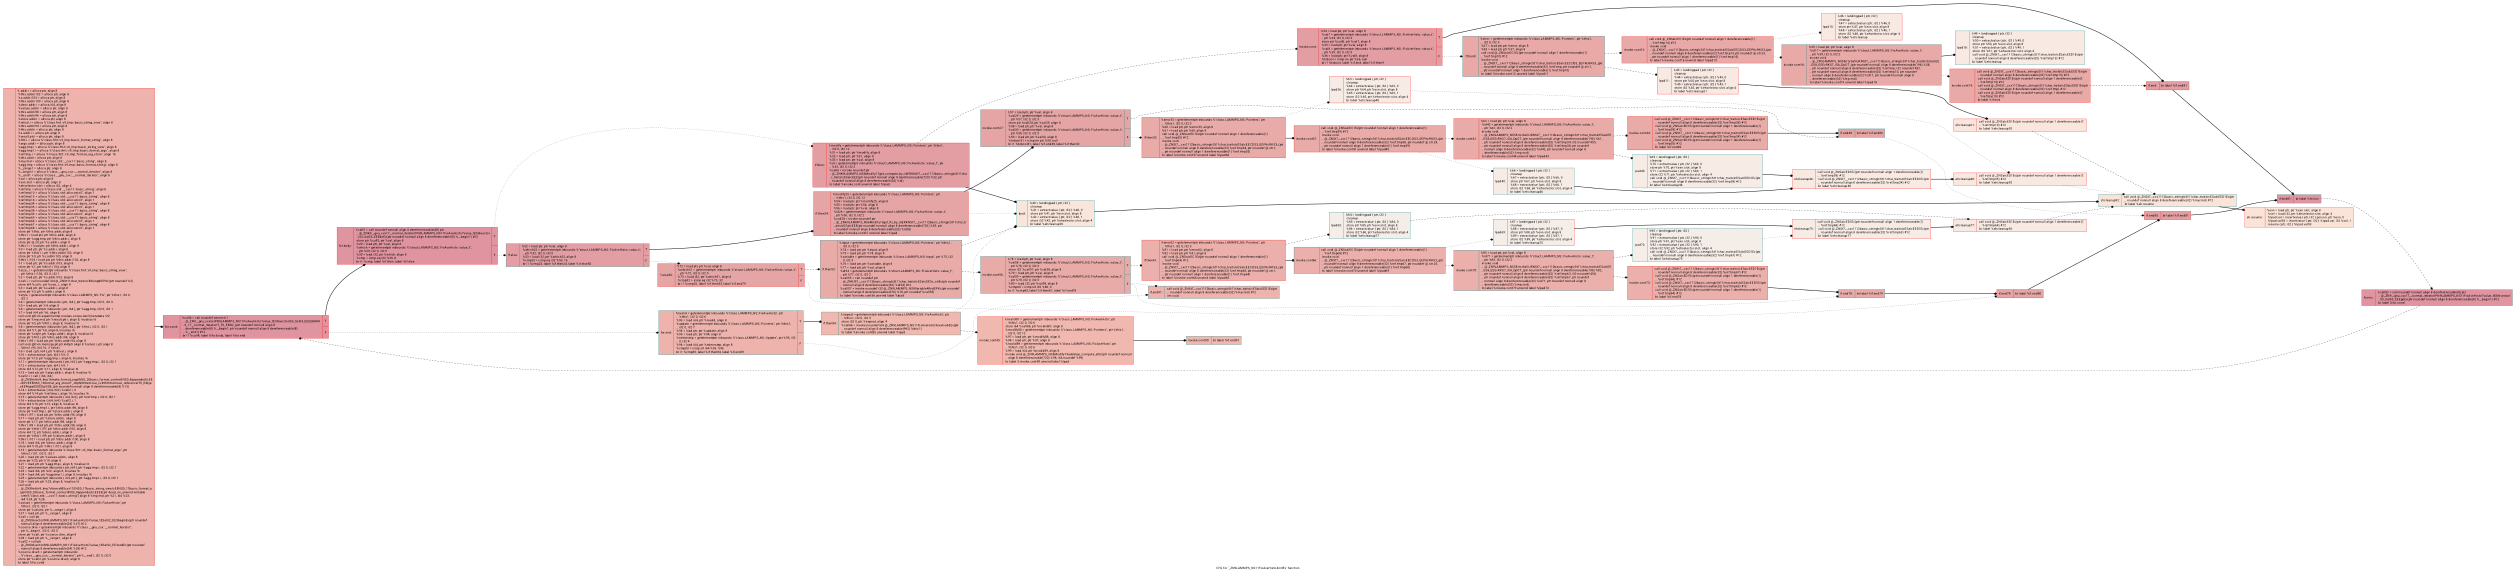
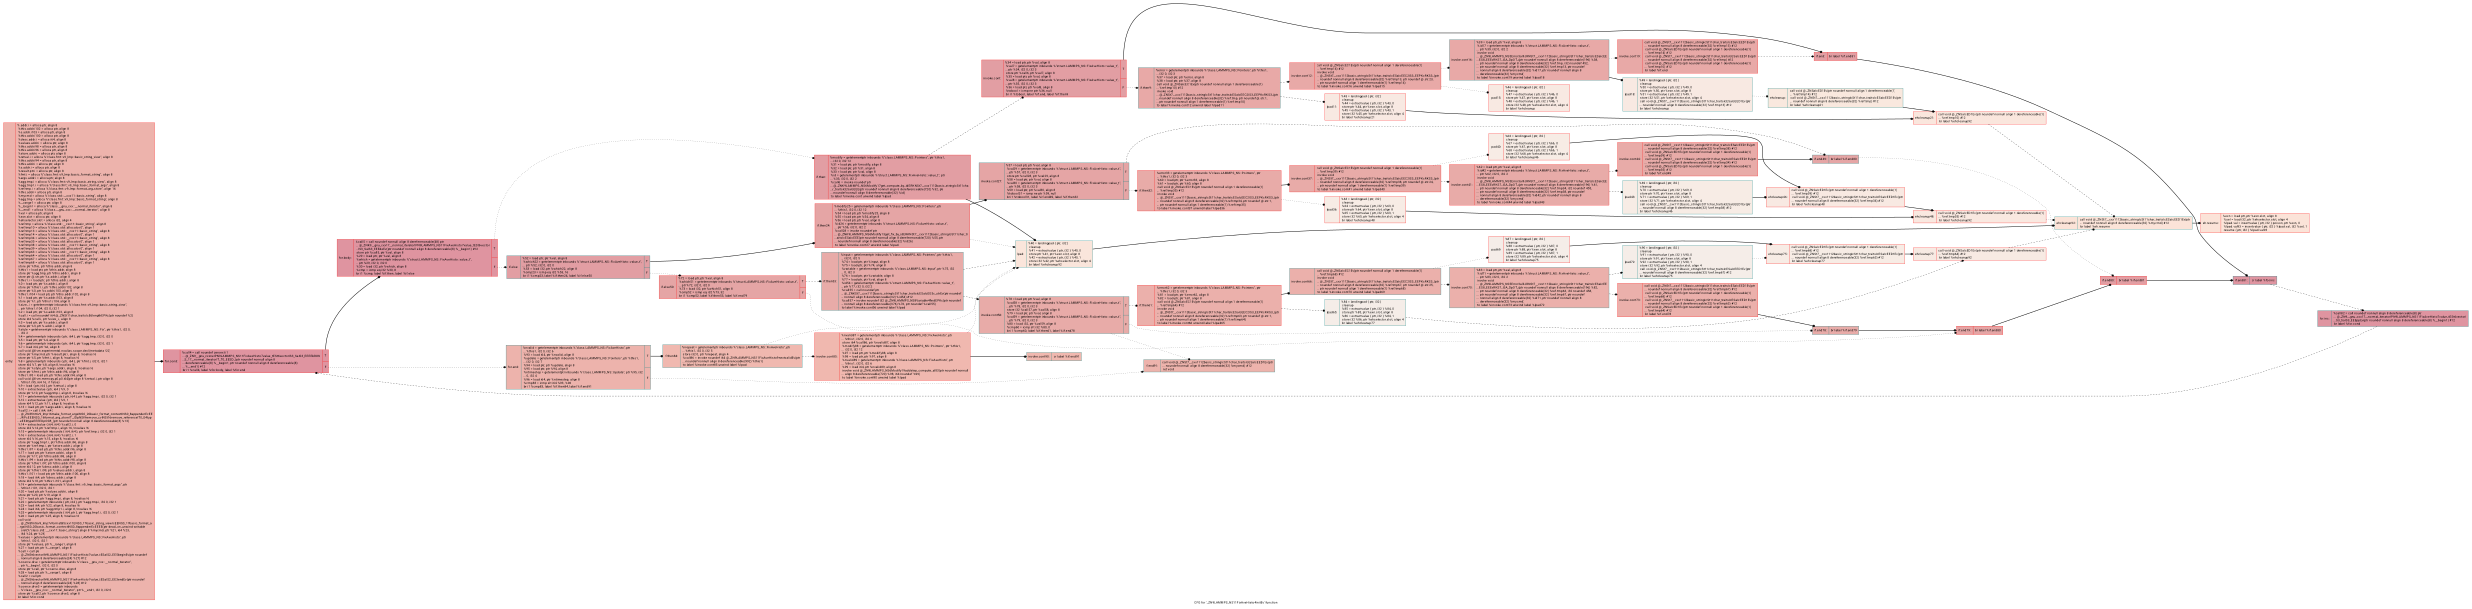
node "ehcleanup:": added
edge "lpad36:" -> "ehcleanup48:": style dotted -> bold
node "lpad40:": color teal -> red
edge "invoke.cont85:" -> "lpad:": added
